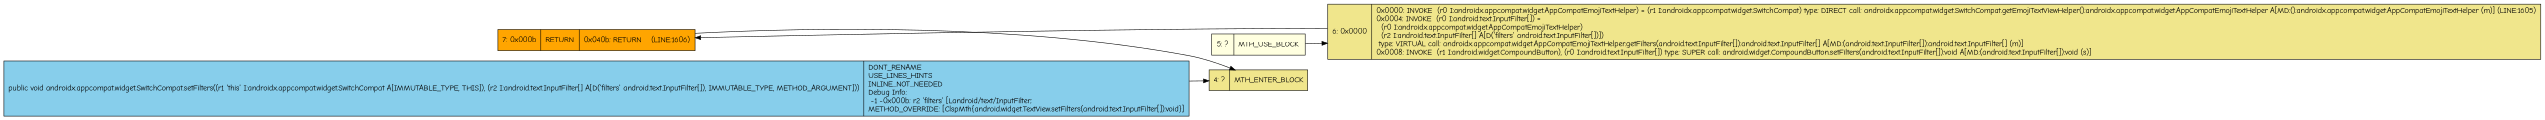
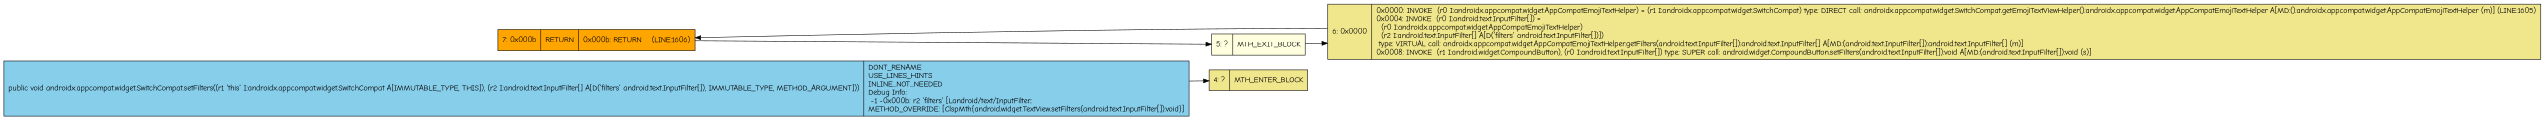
edge "7: 0x000b" -> "4: ?": now "7: 0x000b" -> "5: ?"
node "7: 0x000b": text "0x040b: RETURN    (LINE:1606)" -> "0x000b: RETURN    (LINE:1606)"
node "5: ?": text "MTH_USE_BLOCK" -> "MTH_EXIT_BLOCK"
